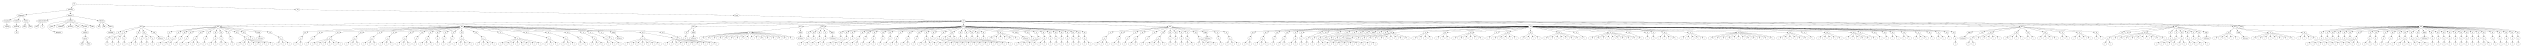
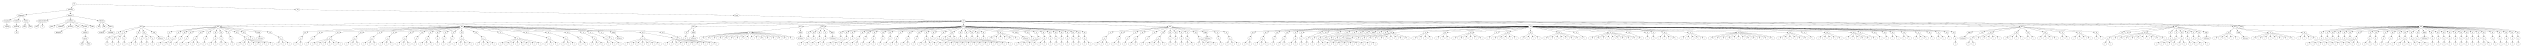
edge "sourceDesc" -> "permalien": now "structure" -> "permalien"
node "surname": added
